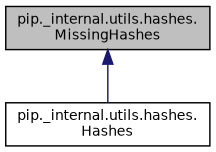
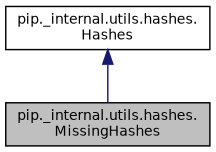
edge "pip._internal.utils.hashes. Hashes" -> "pip._internal.utils.hashes. MissingHashes": reversed
